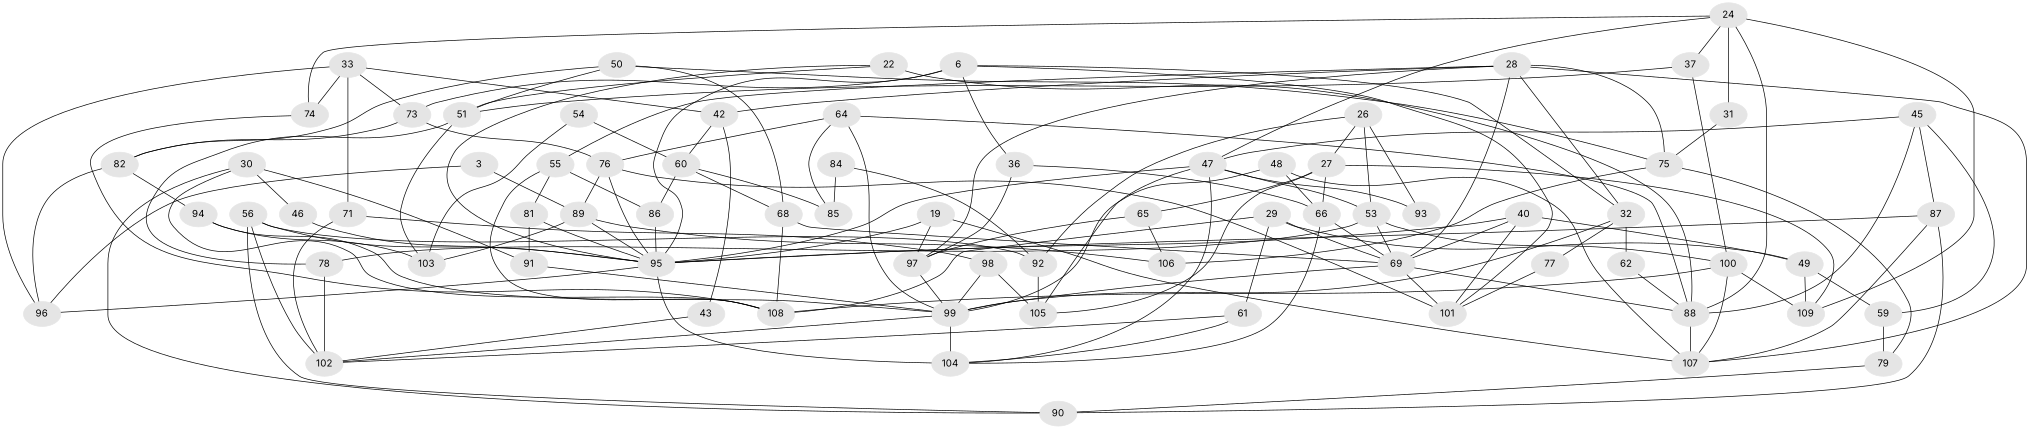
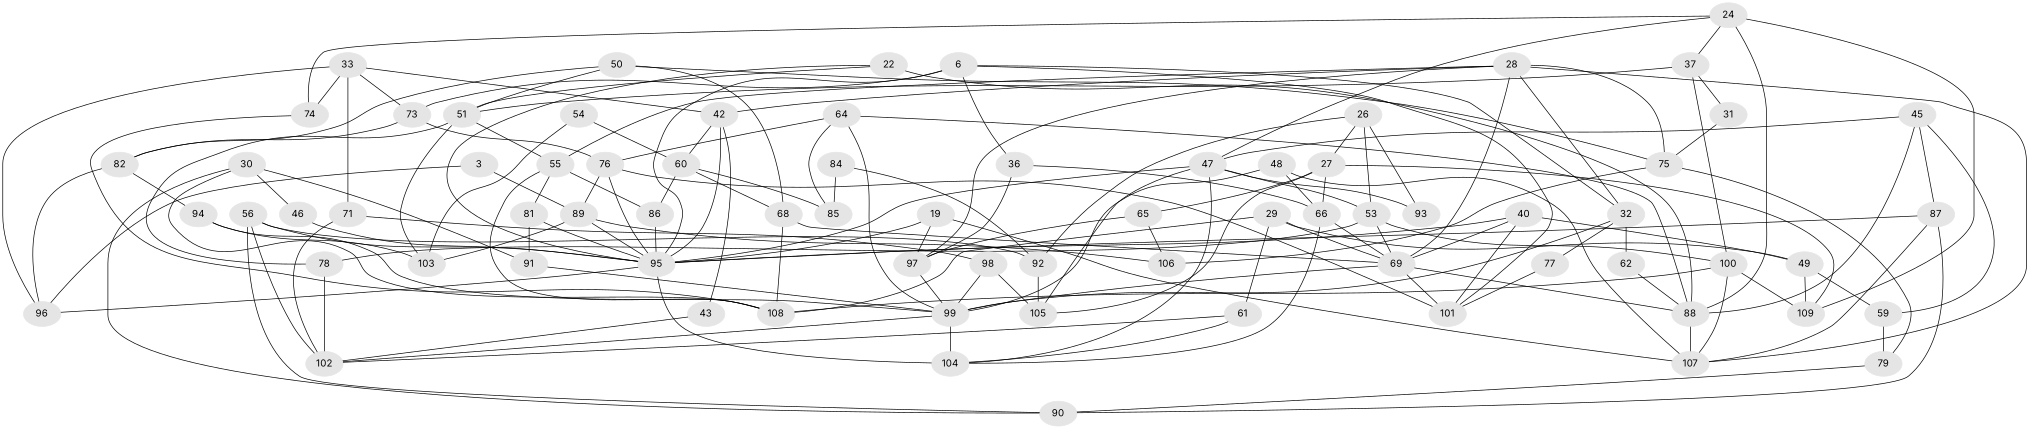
edge "24" -- "31": now "37" -- "31"
edge "51" -- "55": added
edge "42" -- "95": added
